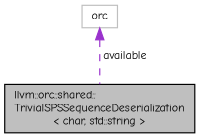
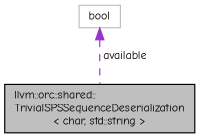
node "orc": label "orc" -> "bool"
